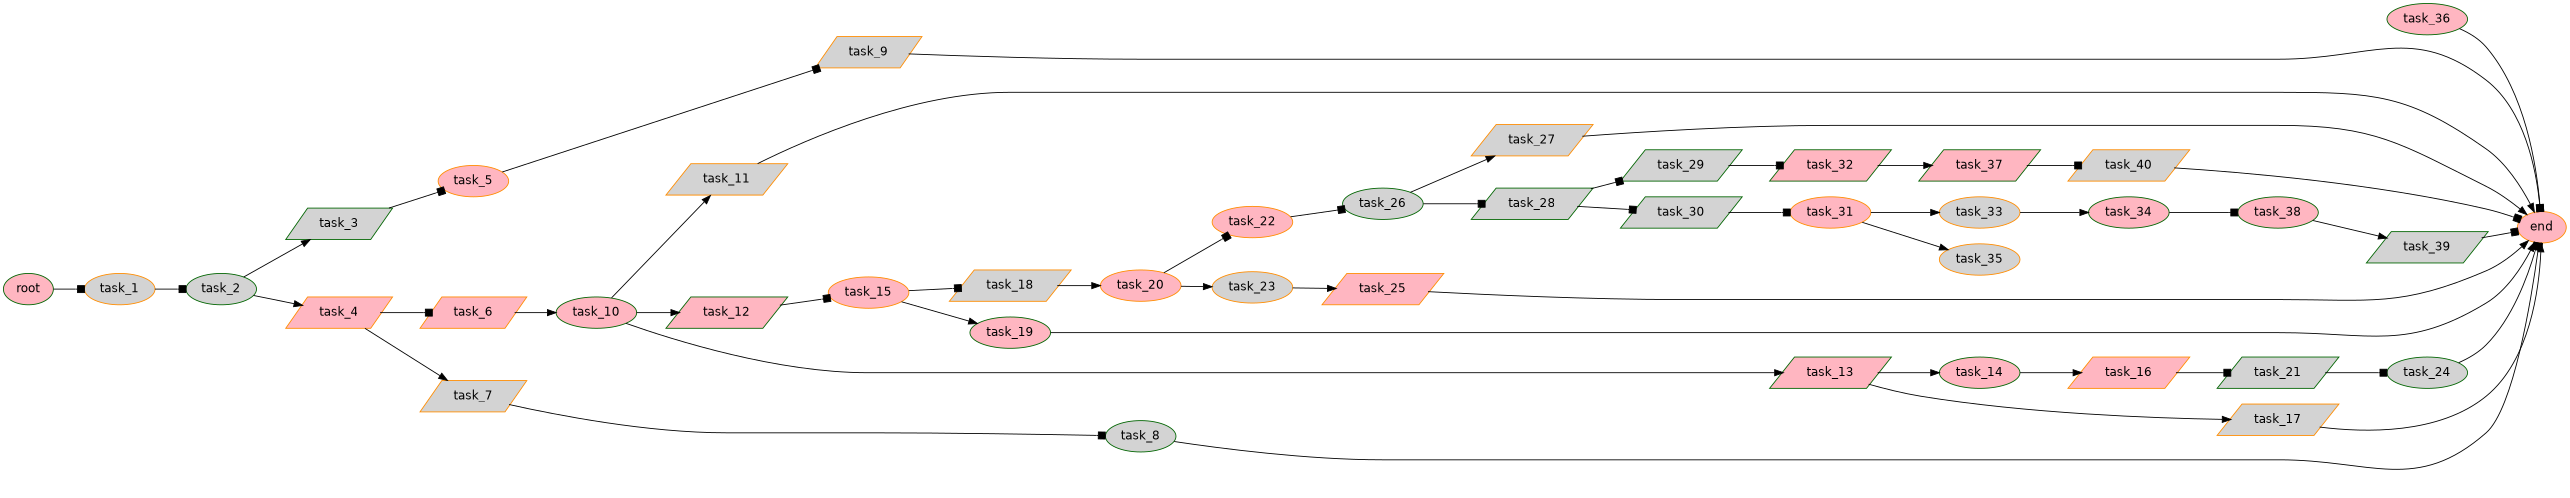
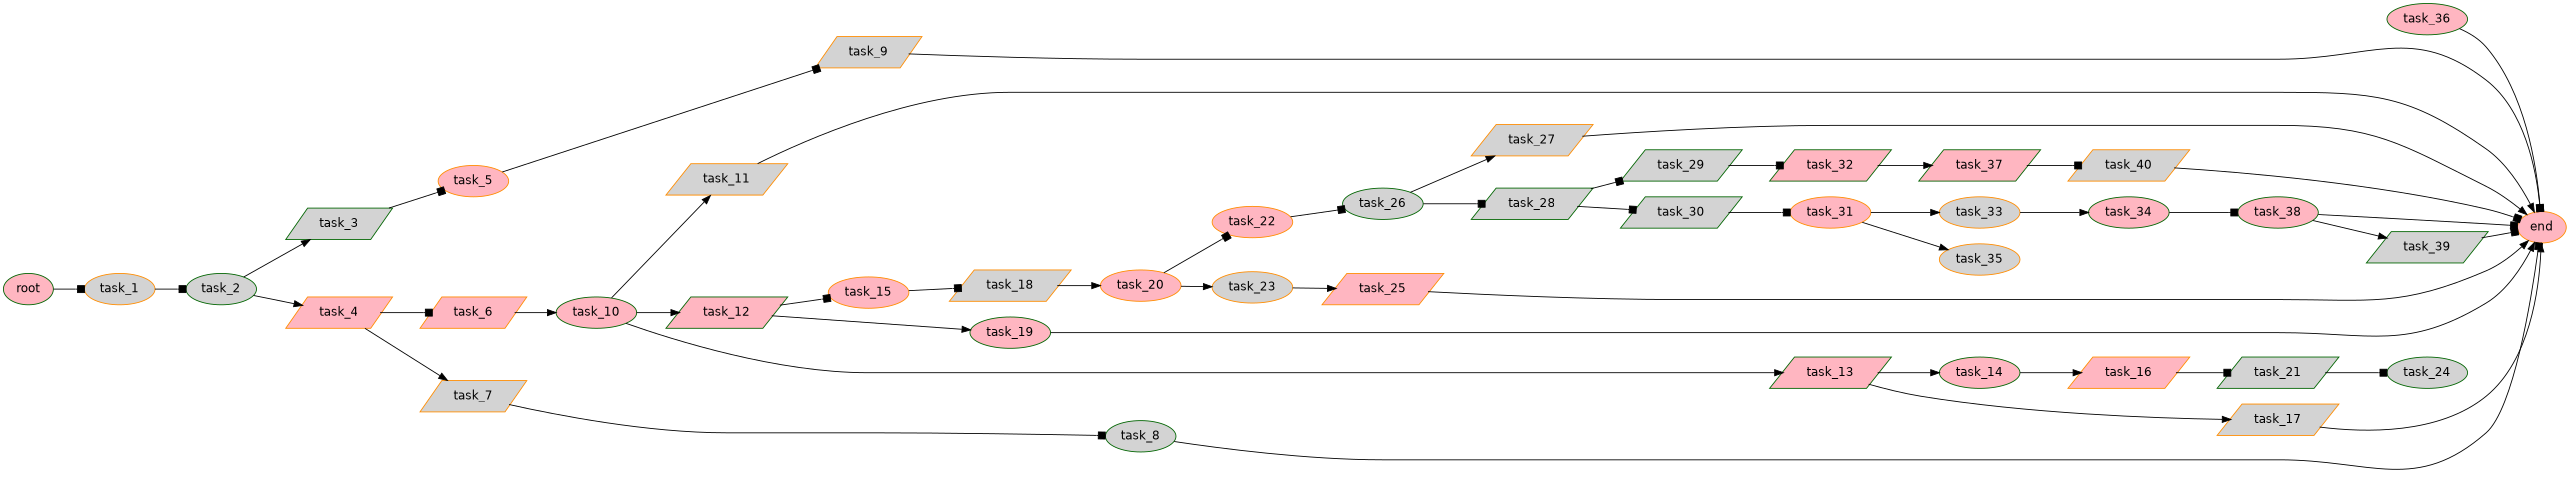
edge "task_15" -> "task_19": now "task_12" -> "task_19"
edge "task_24" -> "end": now "task_38" -> "end"
